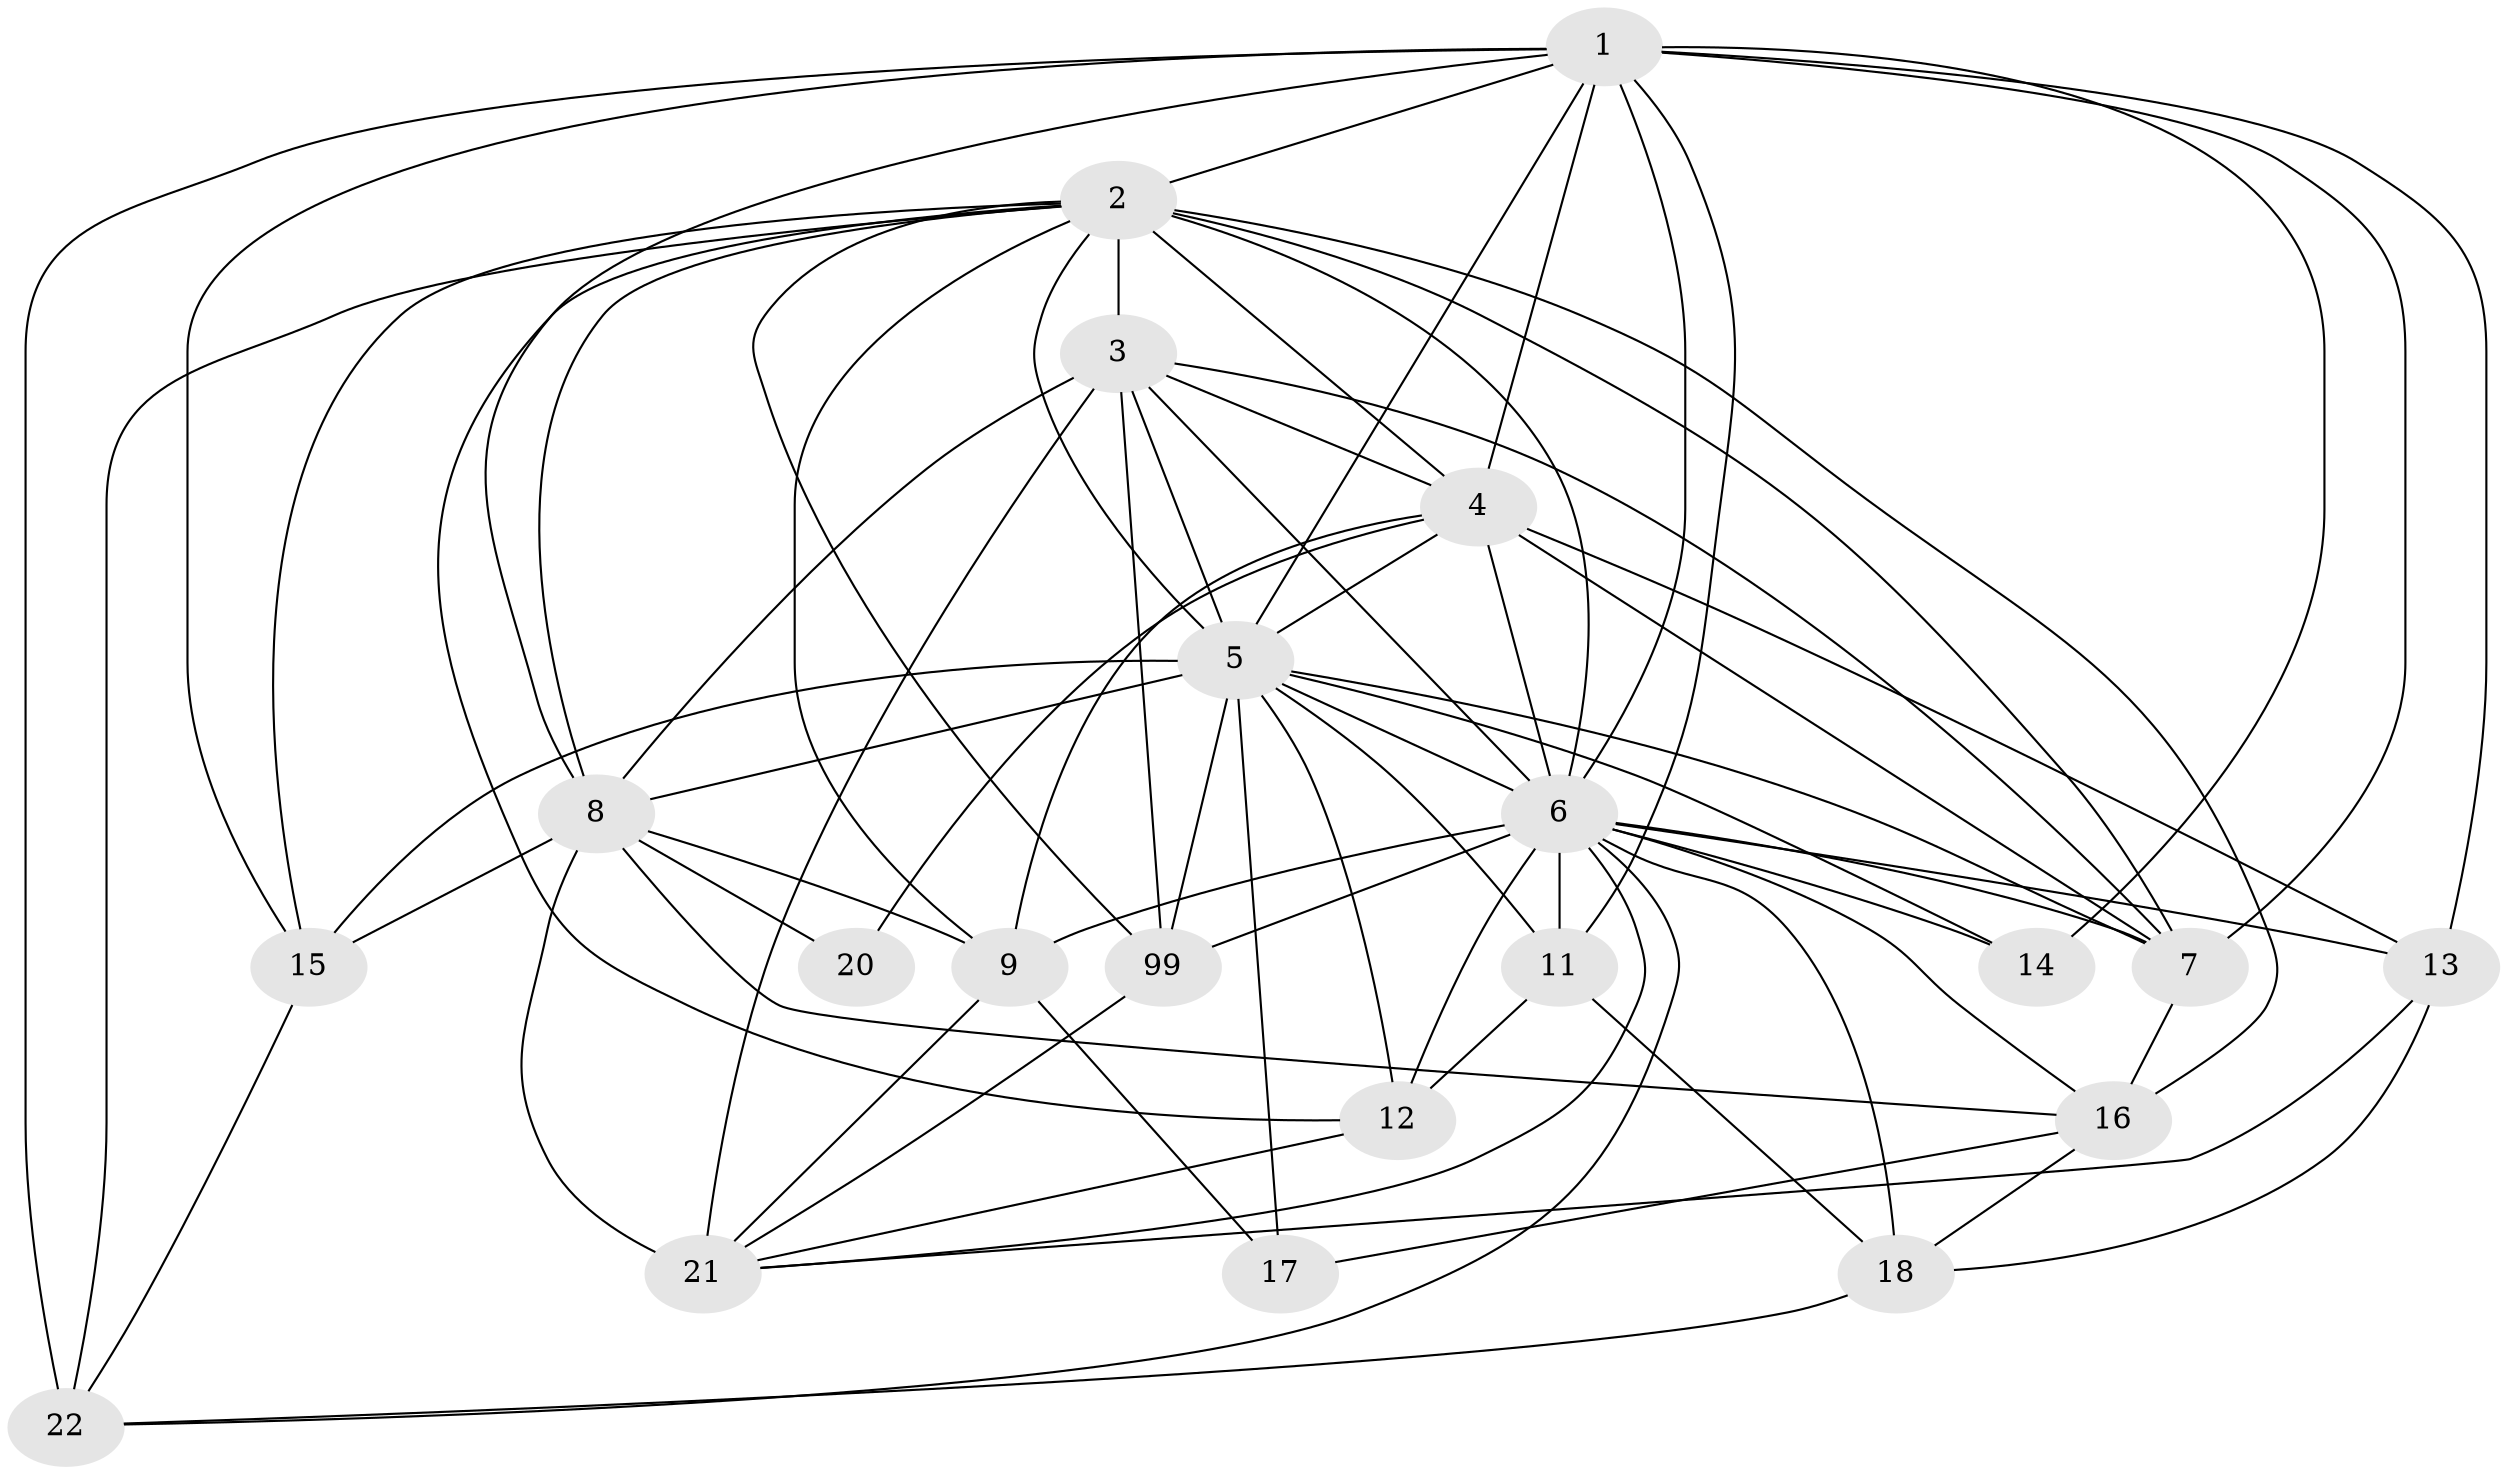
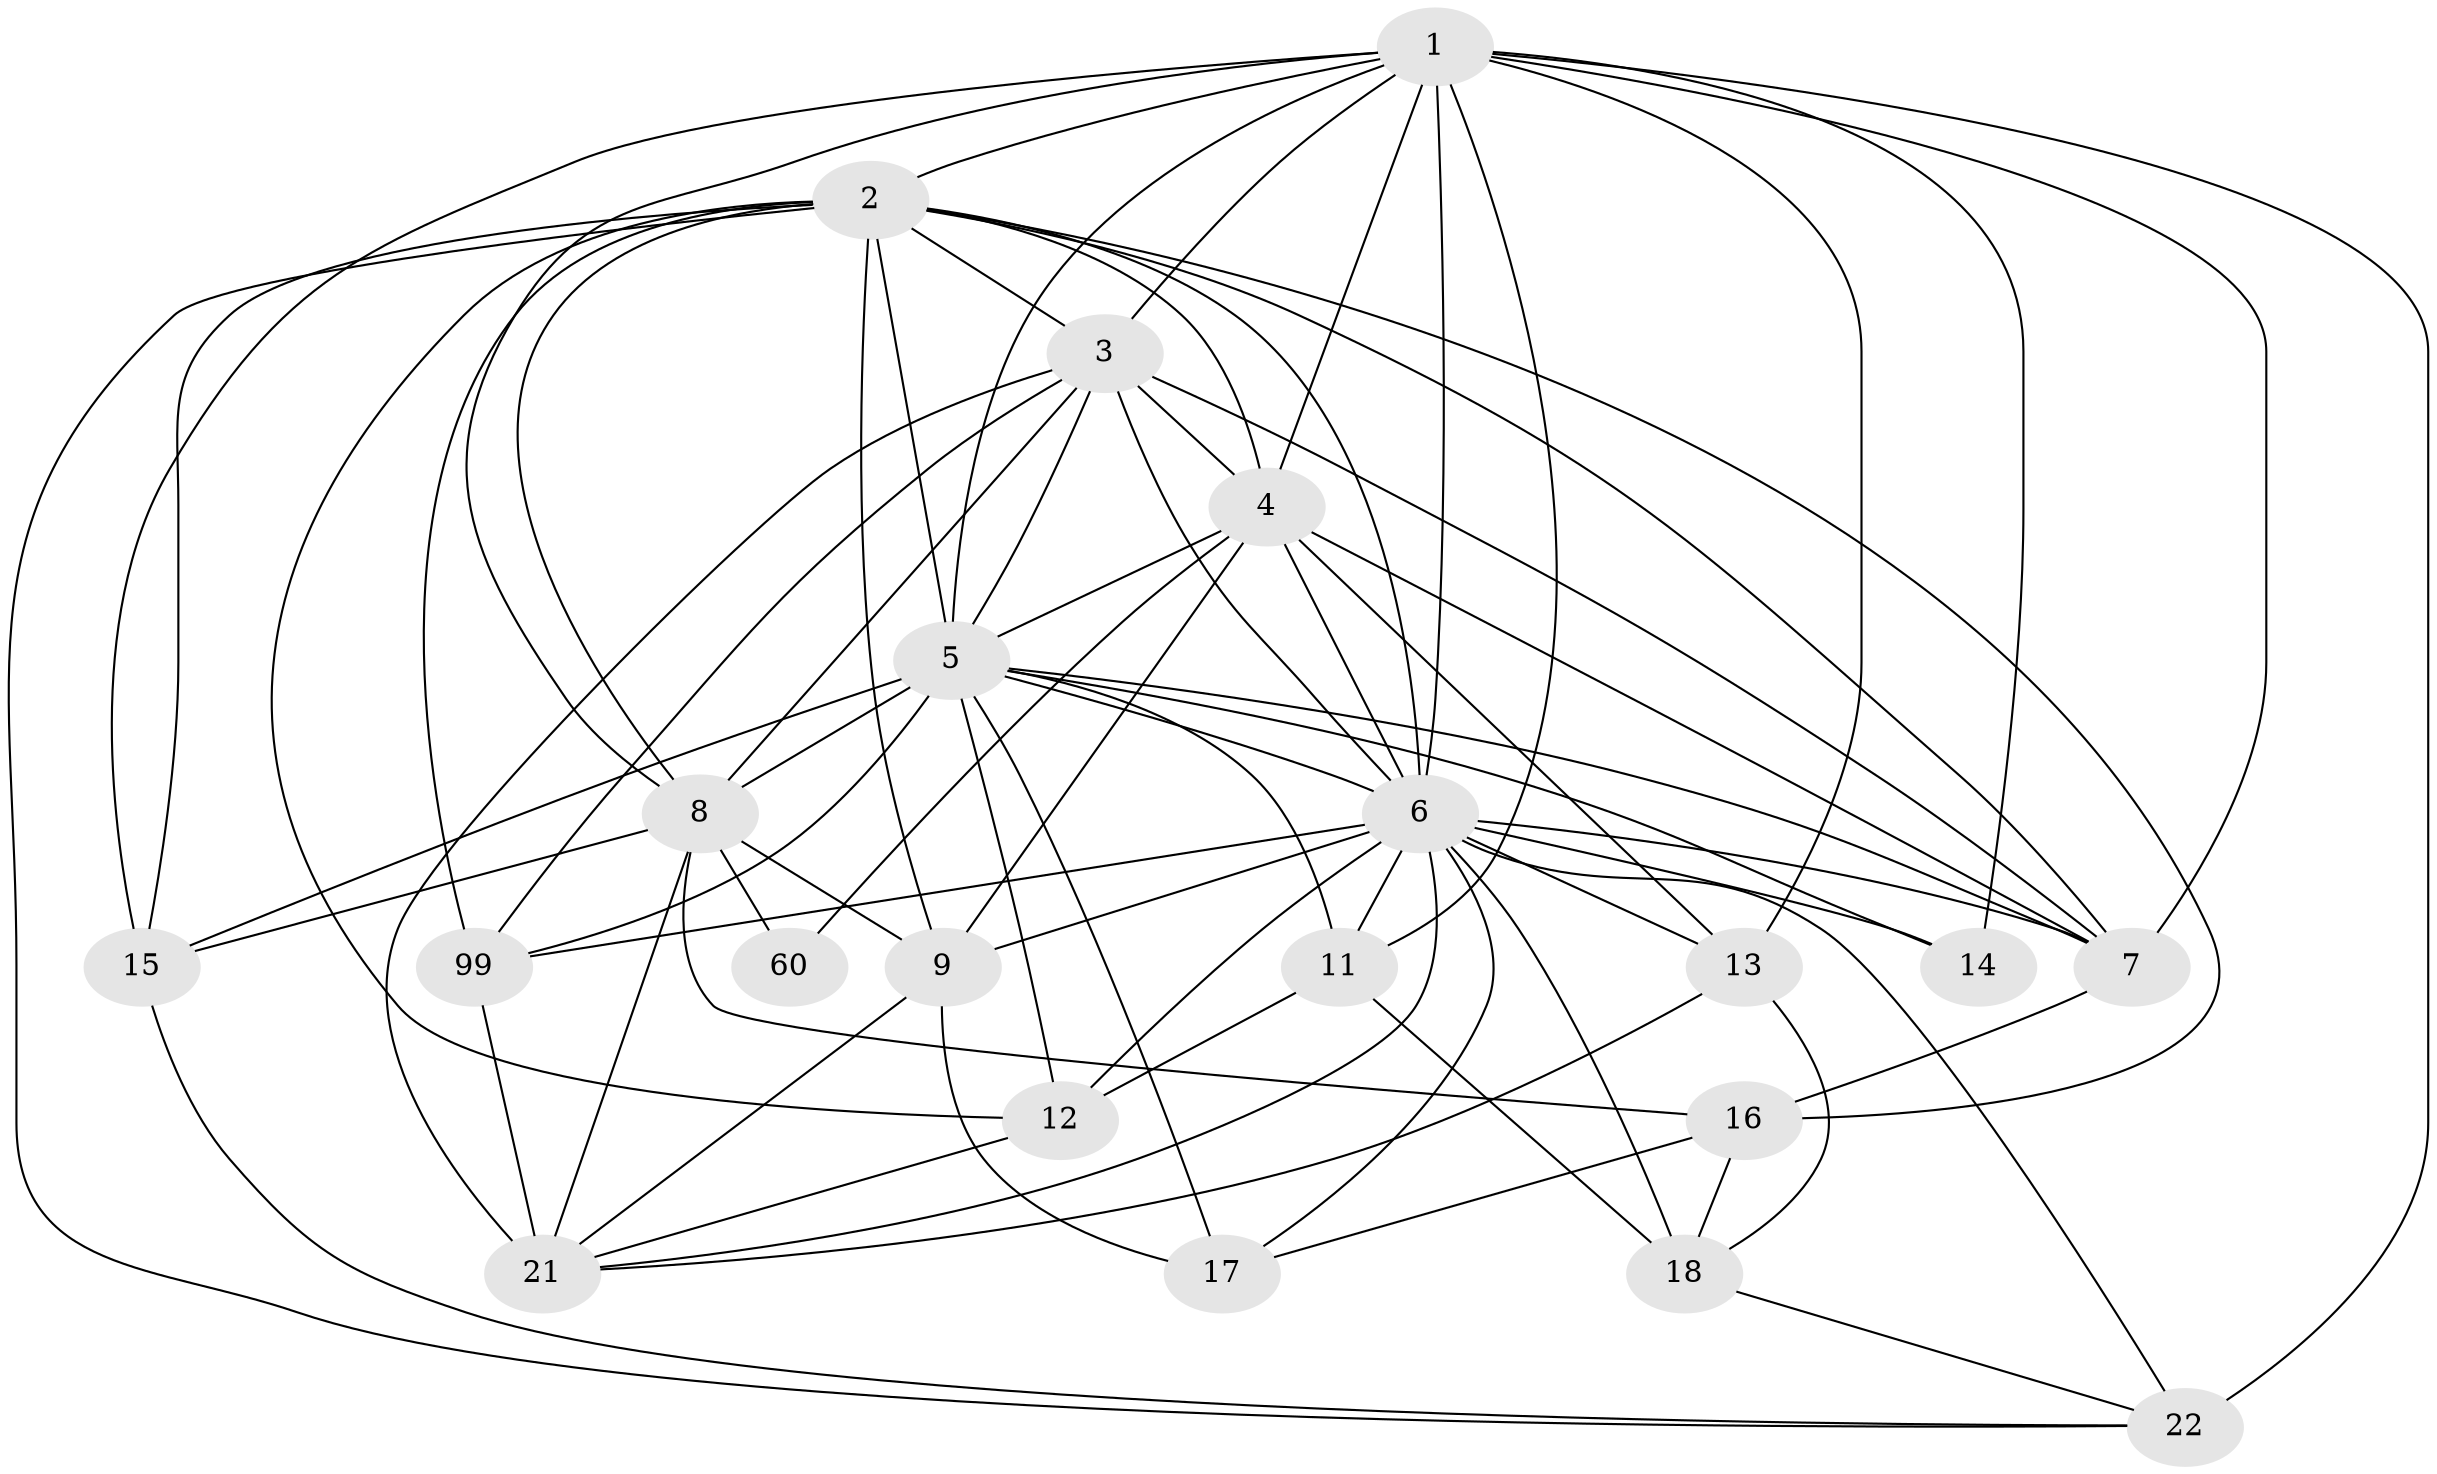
edge "1" -- "3": added
edge "6" -- "16": now "6" -- "17"
node "20": label "20" -> "60"
